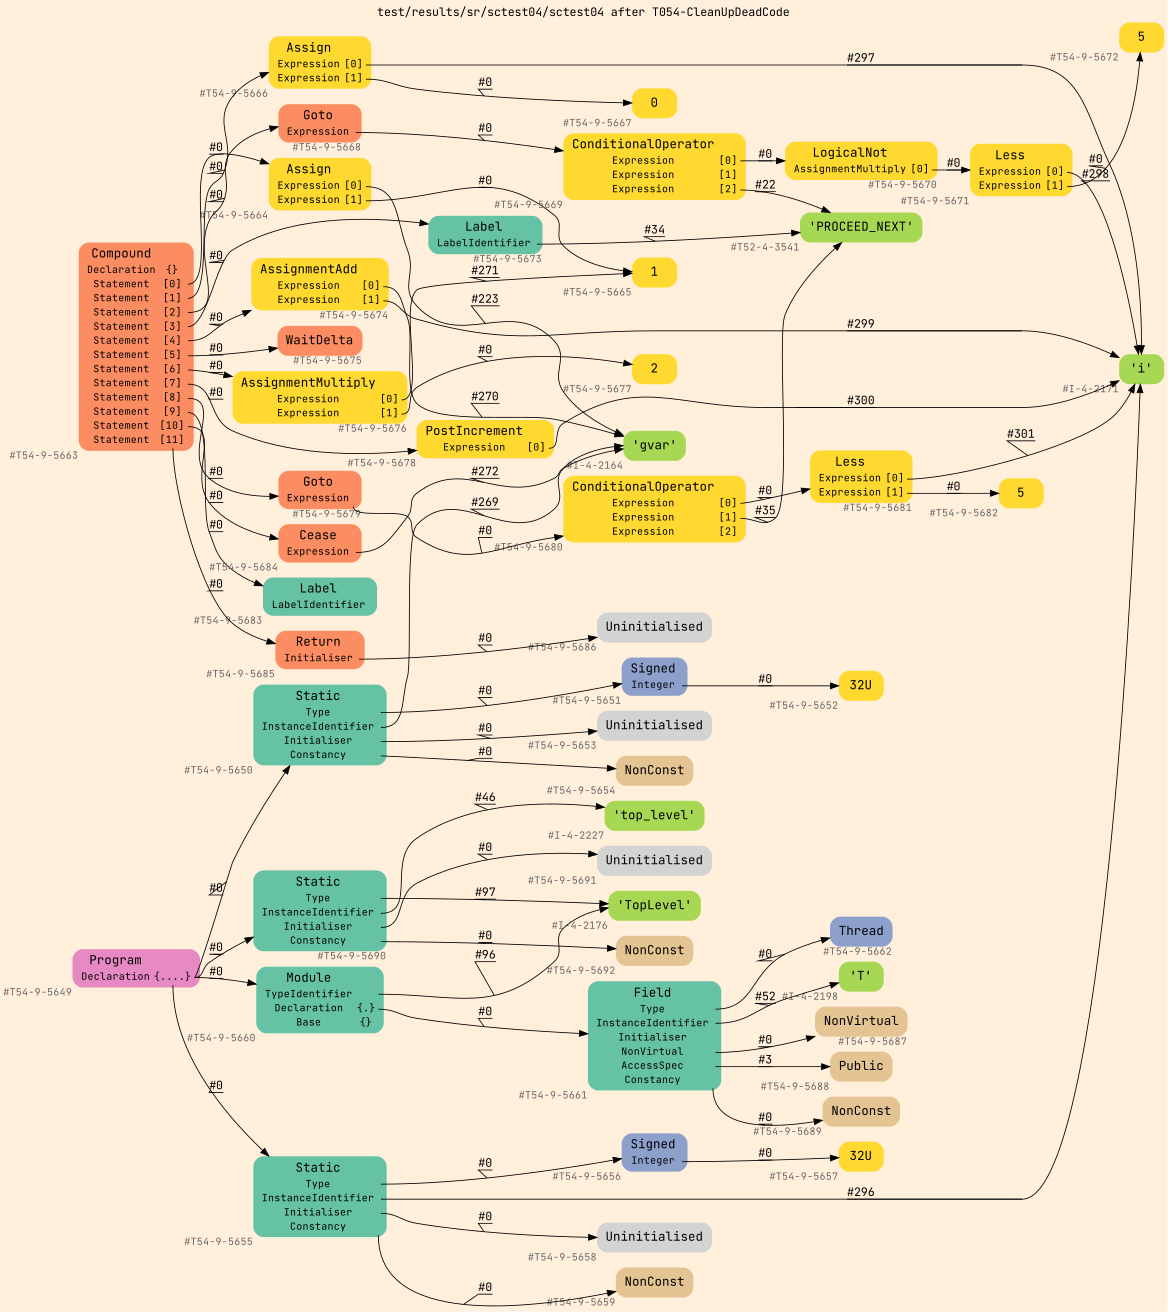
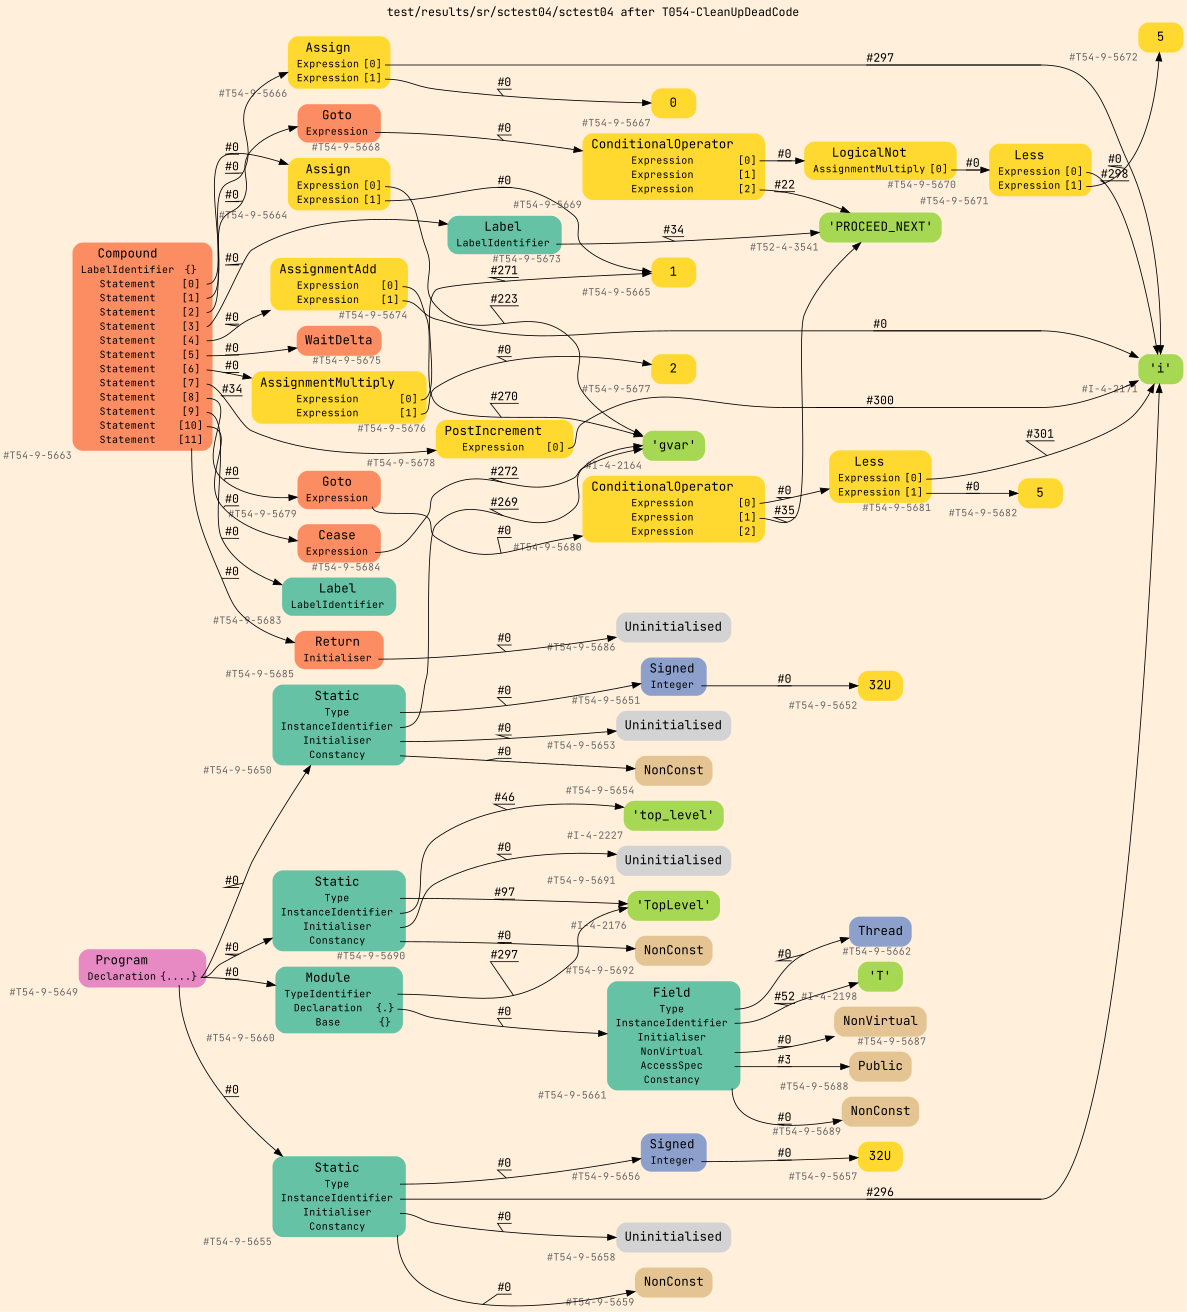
node "Compound": text "Declaration" -> "LabelIdentifier"
edge "AssignmentAdd" -> "'i'": label "#299" -> "#0"
edge "Compound" -> "PostIncrement": label "#0" -> "#34"
edge "Module" -> "'TopLevel'": label "#96" -> "#297"
